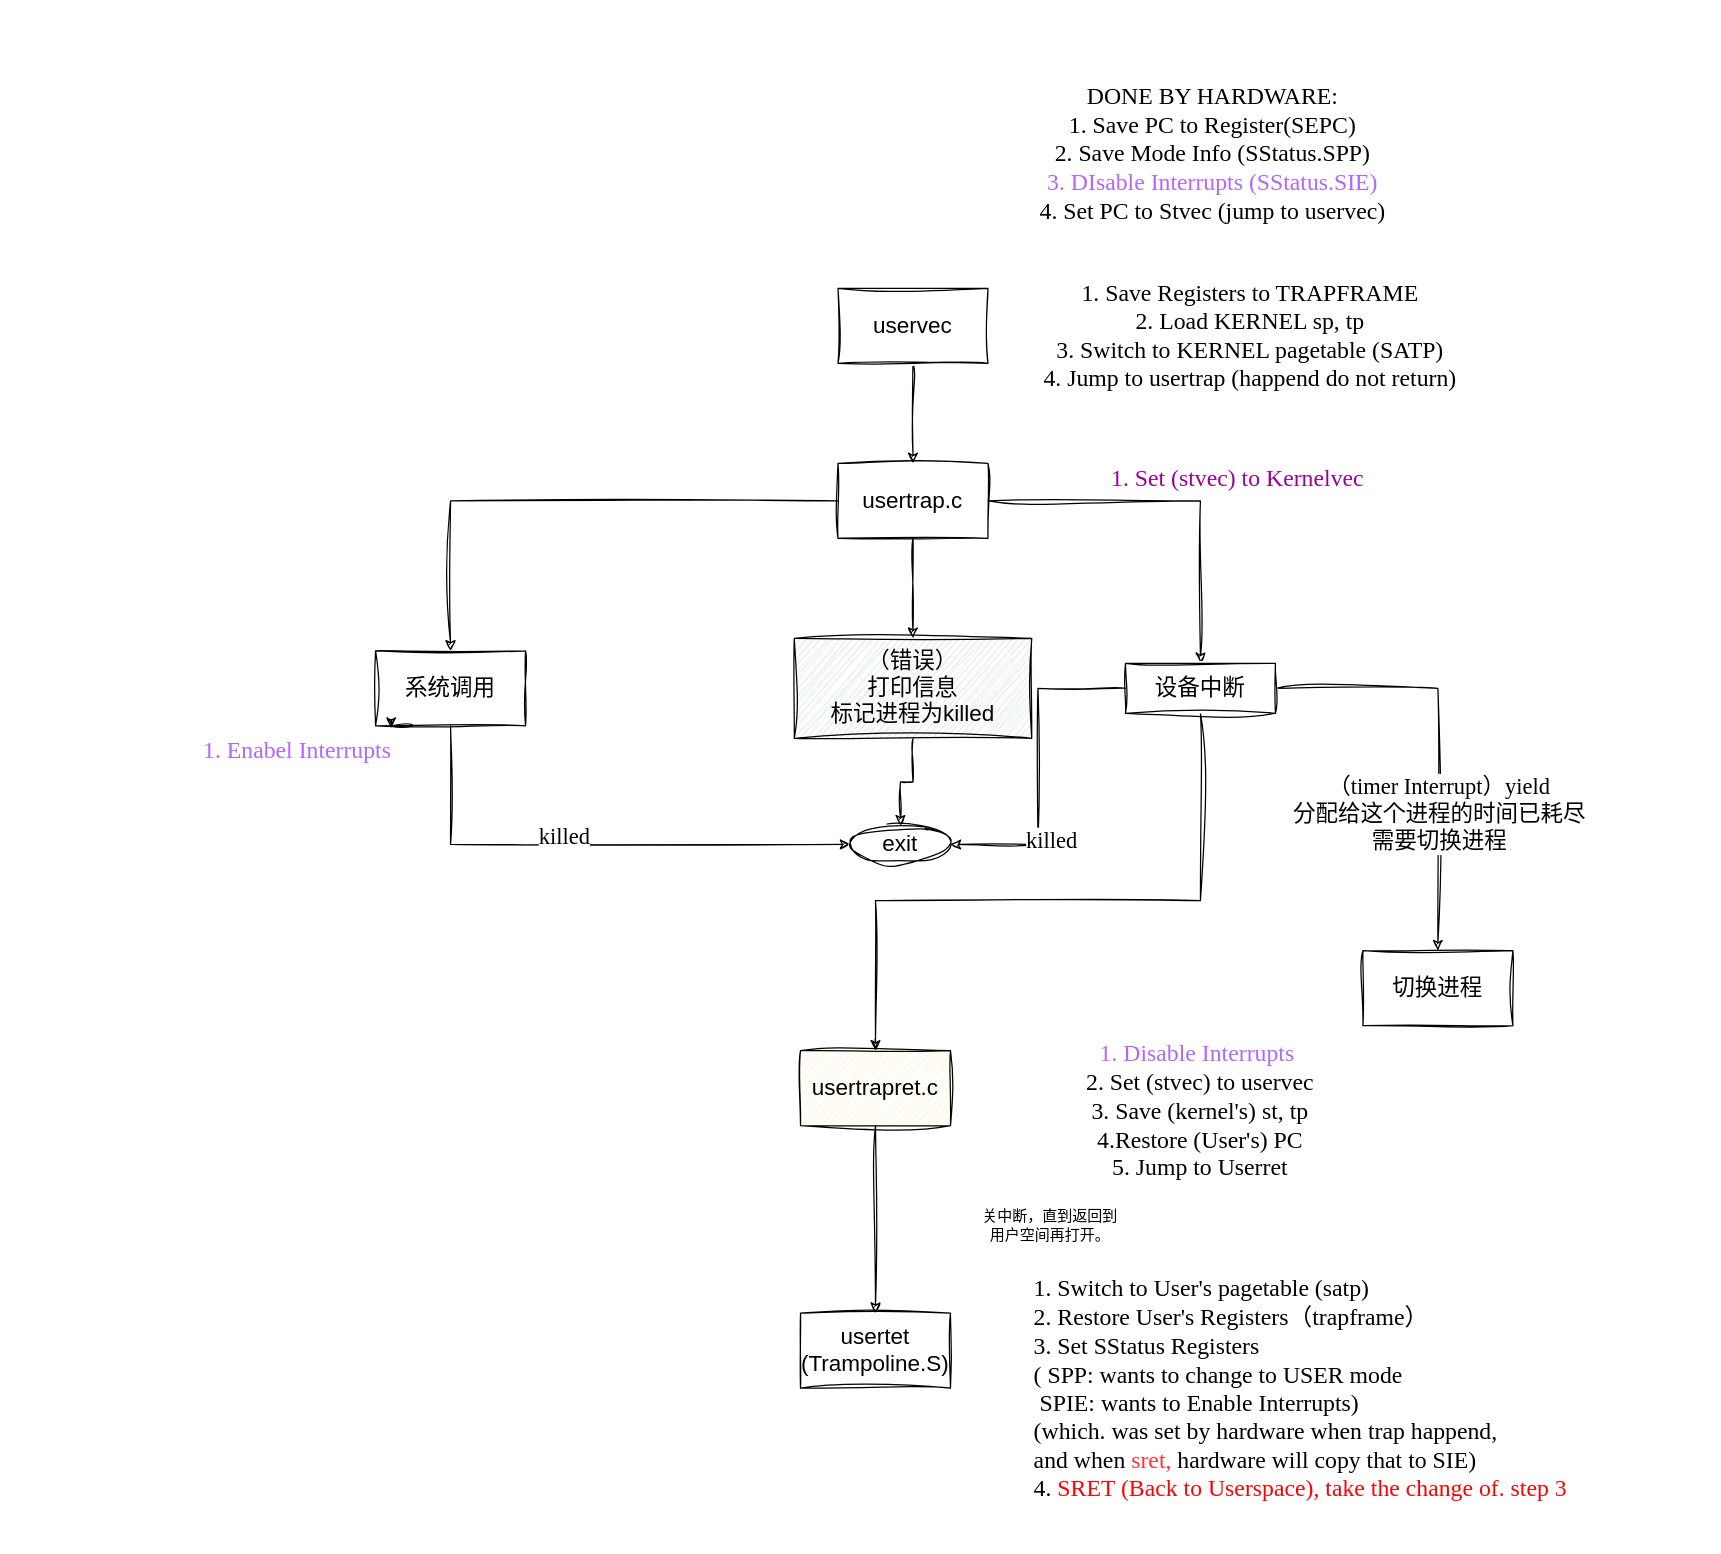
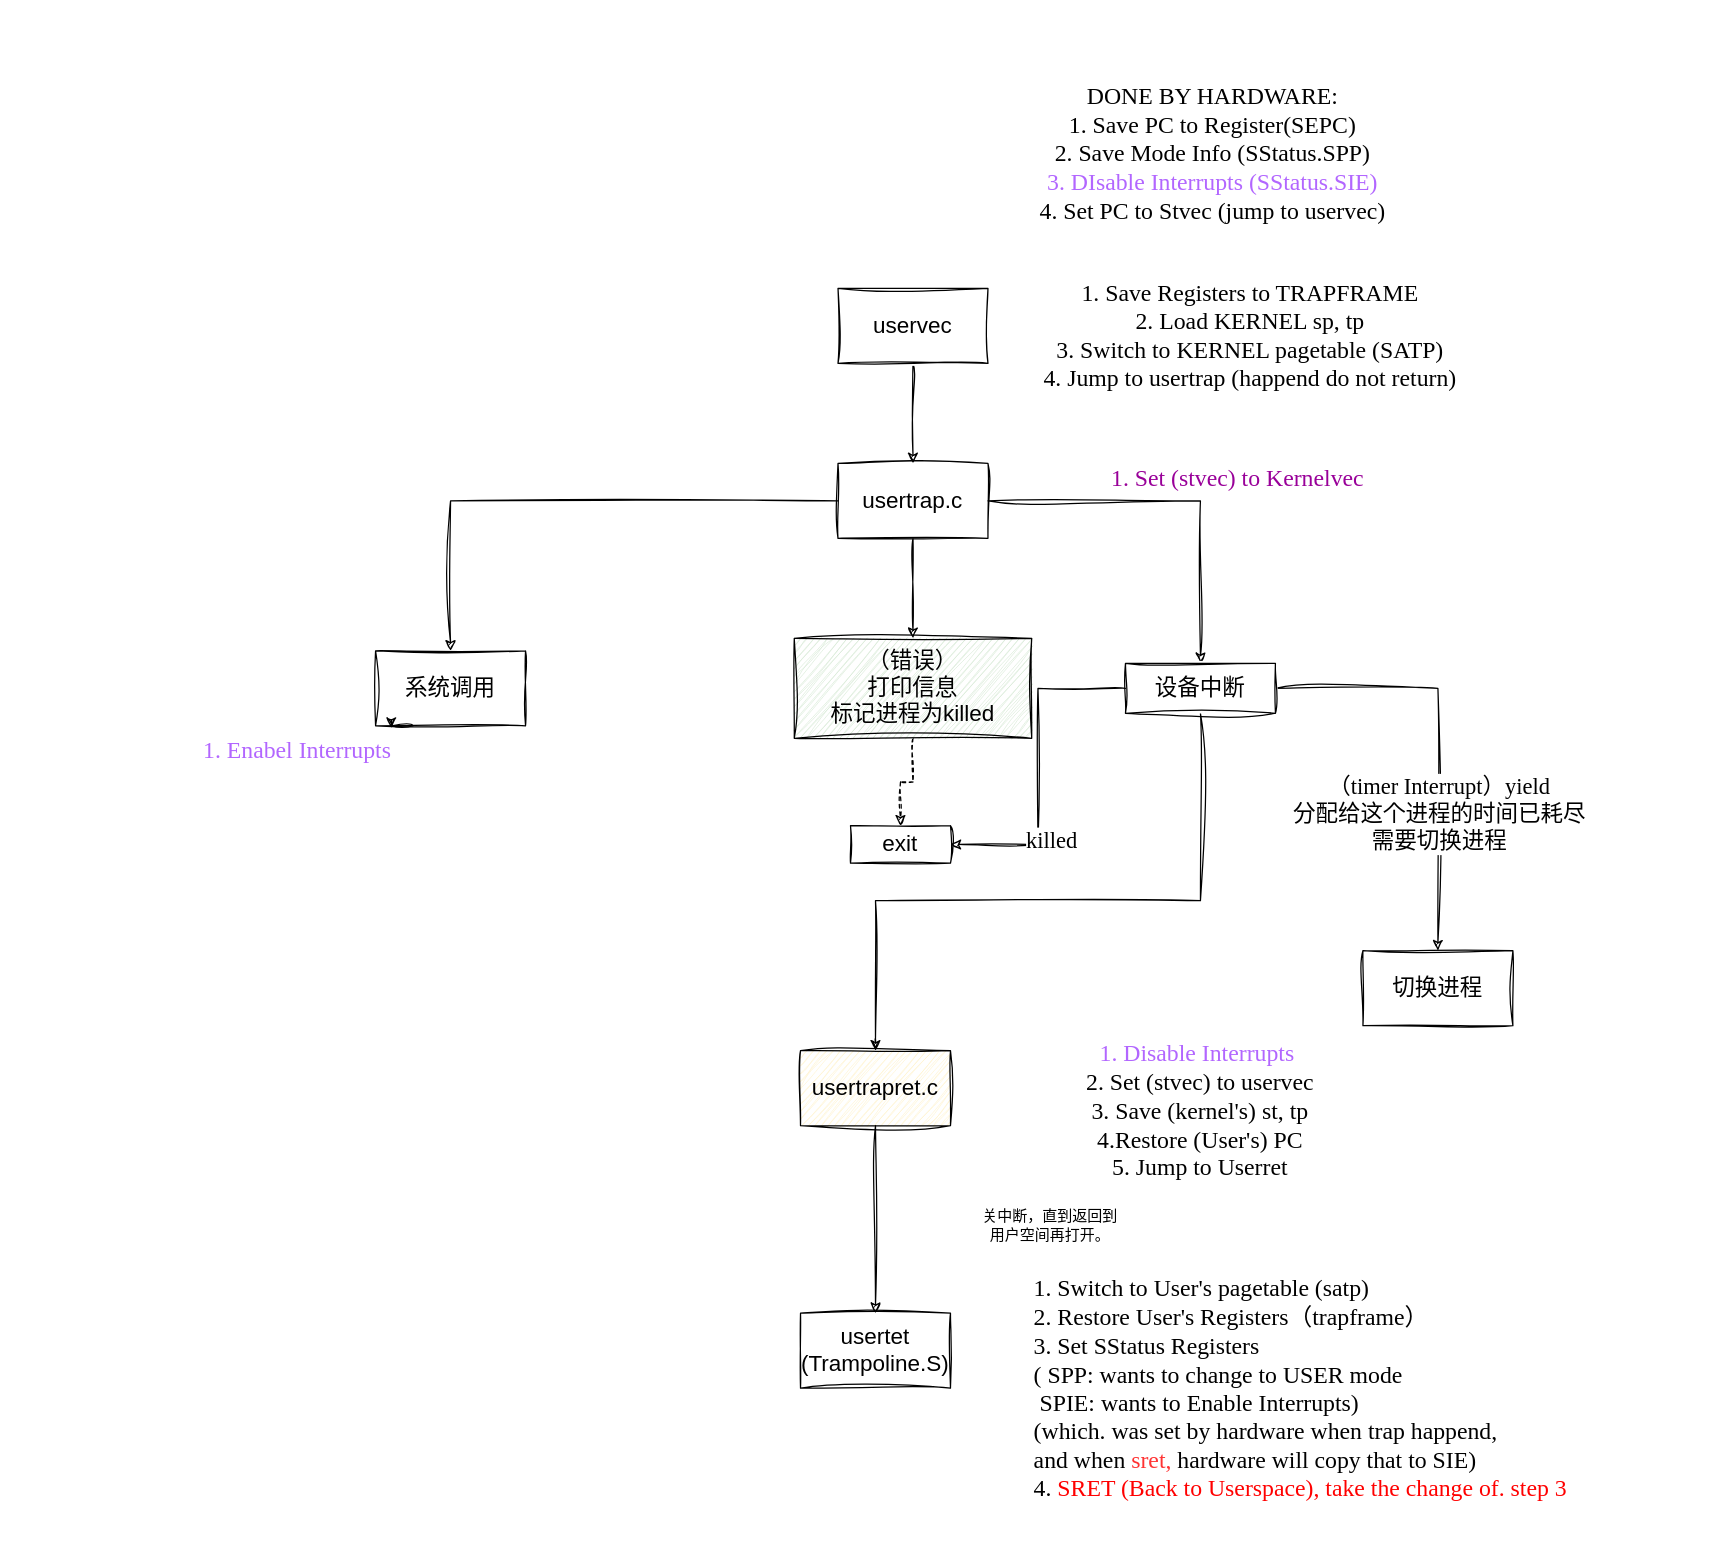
edge "（错误） 打印信息 标记进程为killed" -> "exit": style solid -> dashed
edge "系统调用" -> "exit": removed, label "killed"
node "exit": shape ellipse -> rectangle
